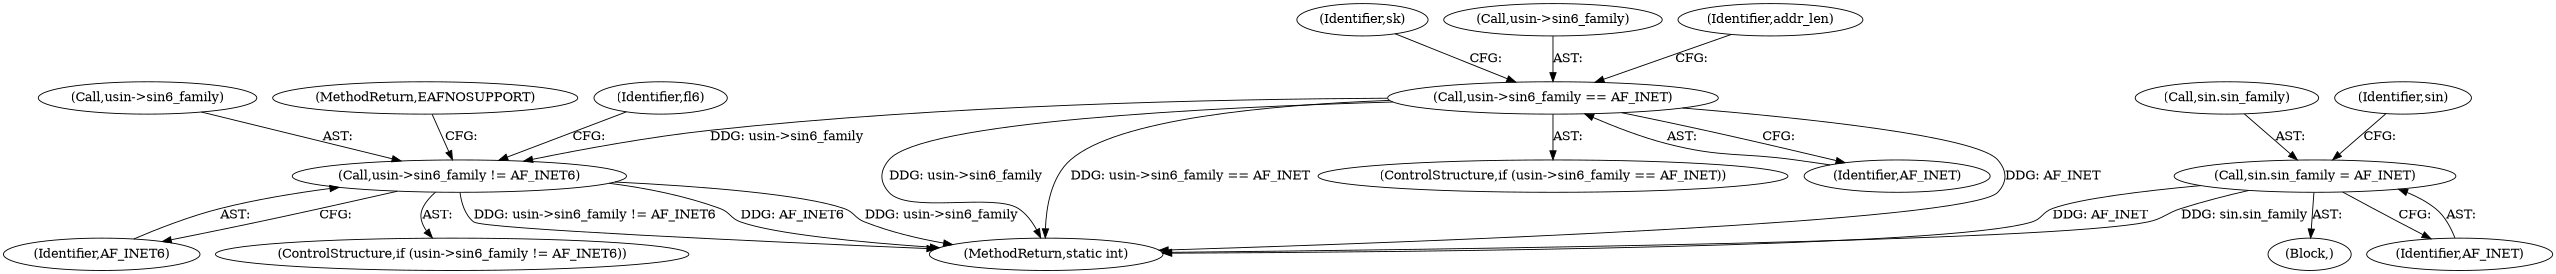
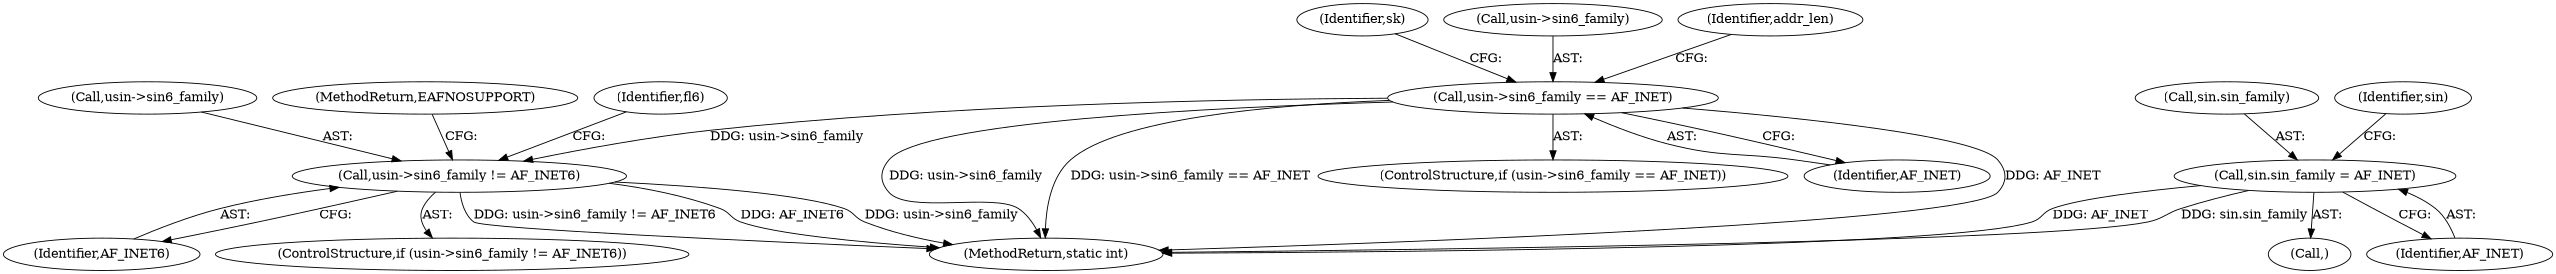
node "(Block,)": label "(Block,)" -> "(Call,)"
